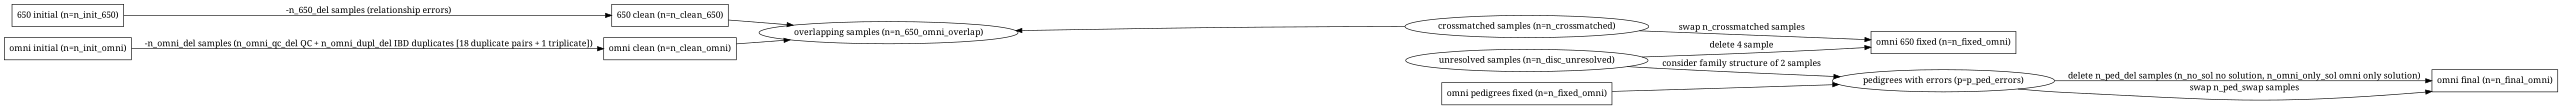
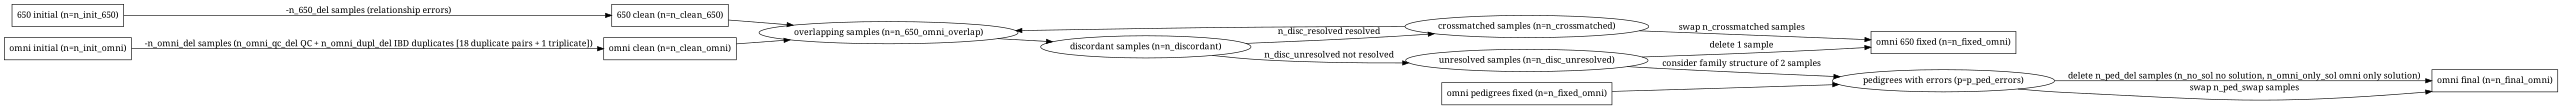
edge "unresolved samples (n=n_disc_unresolved)" -> "omni 650 fixed (n=n_fixed_omni)": label " delete 4 sample" -> " delete 1 sample"
node "discordant samples (n=n_discordant)": added
